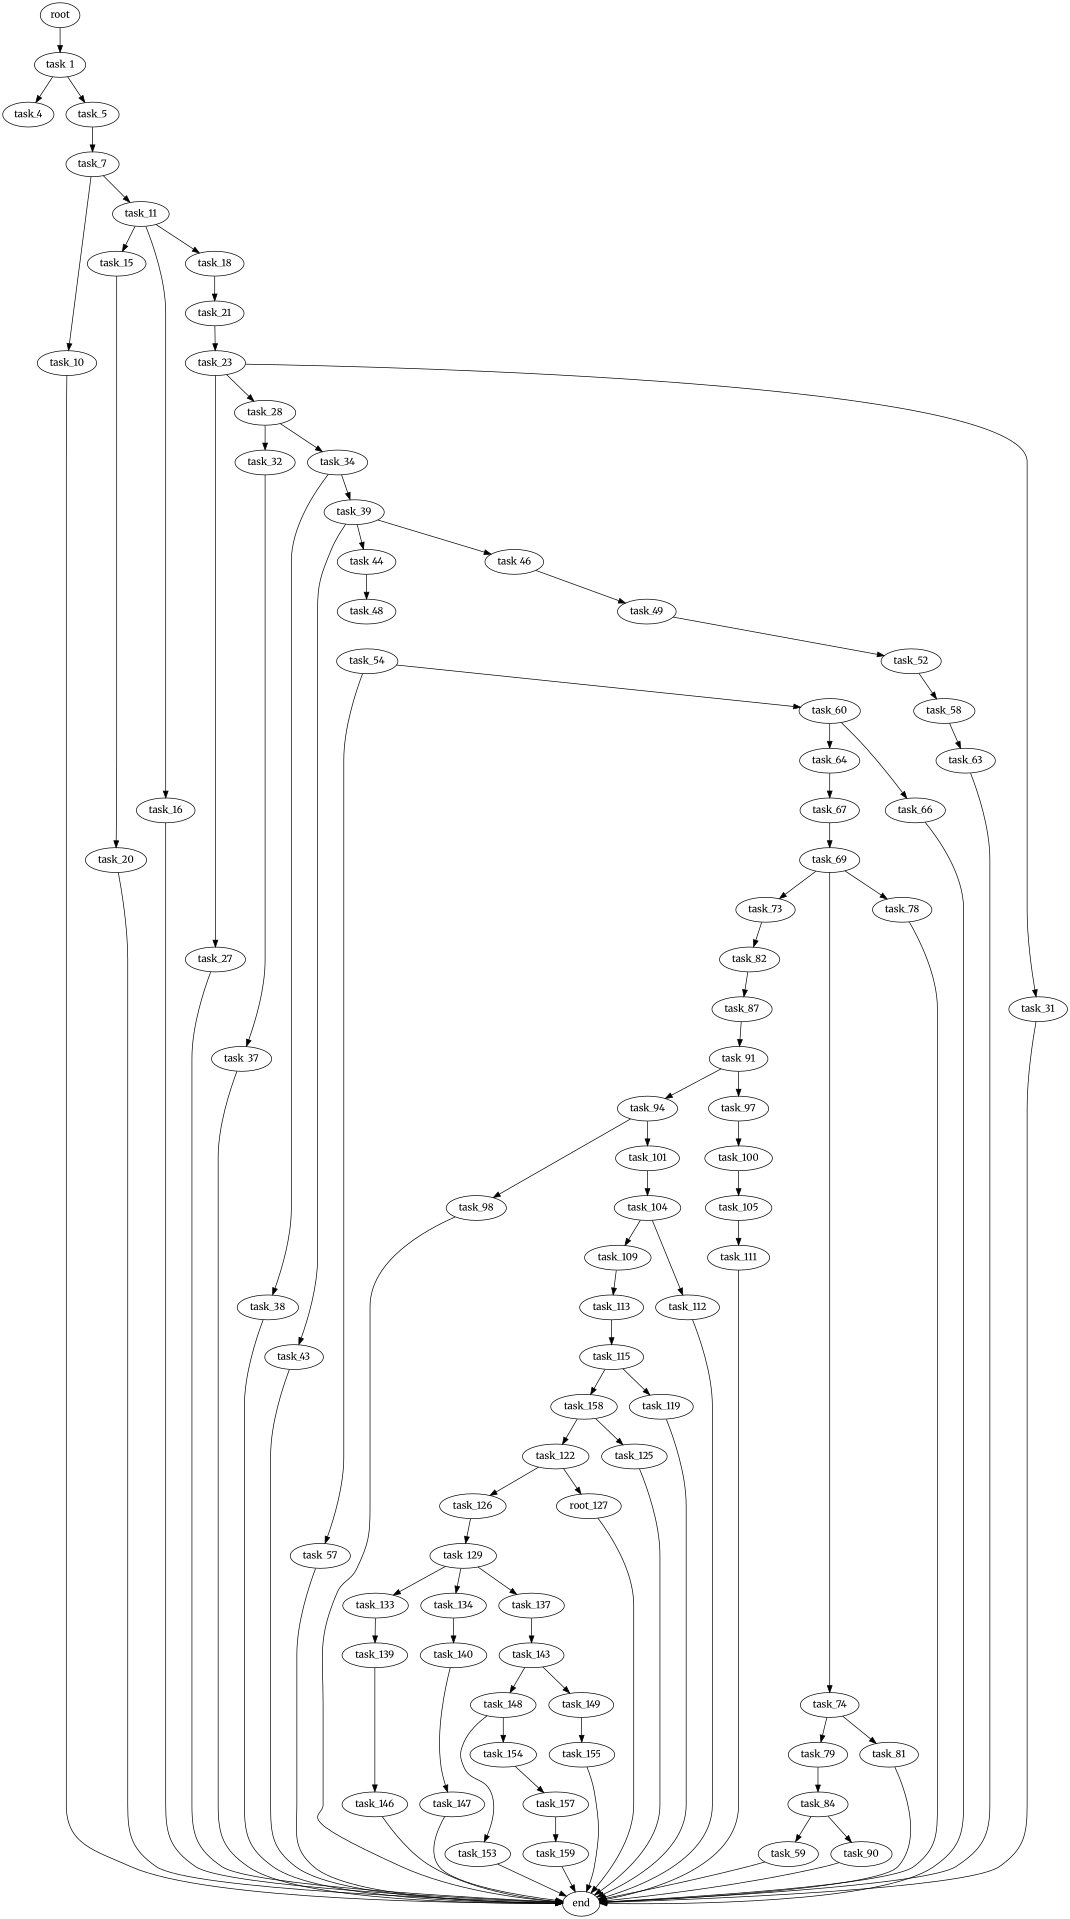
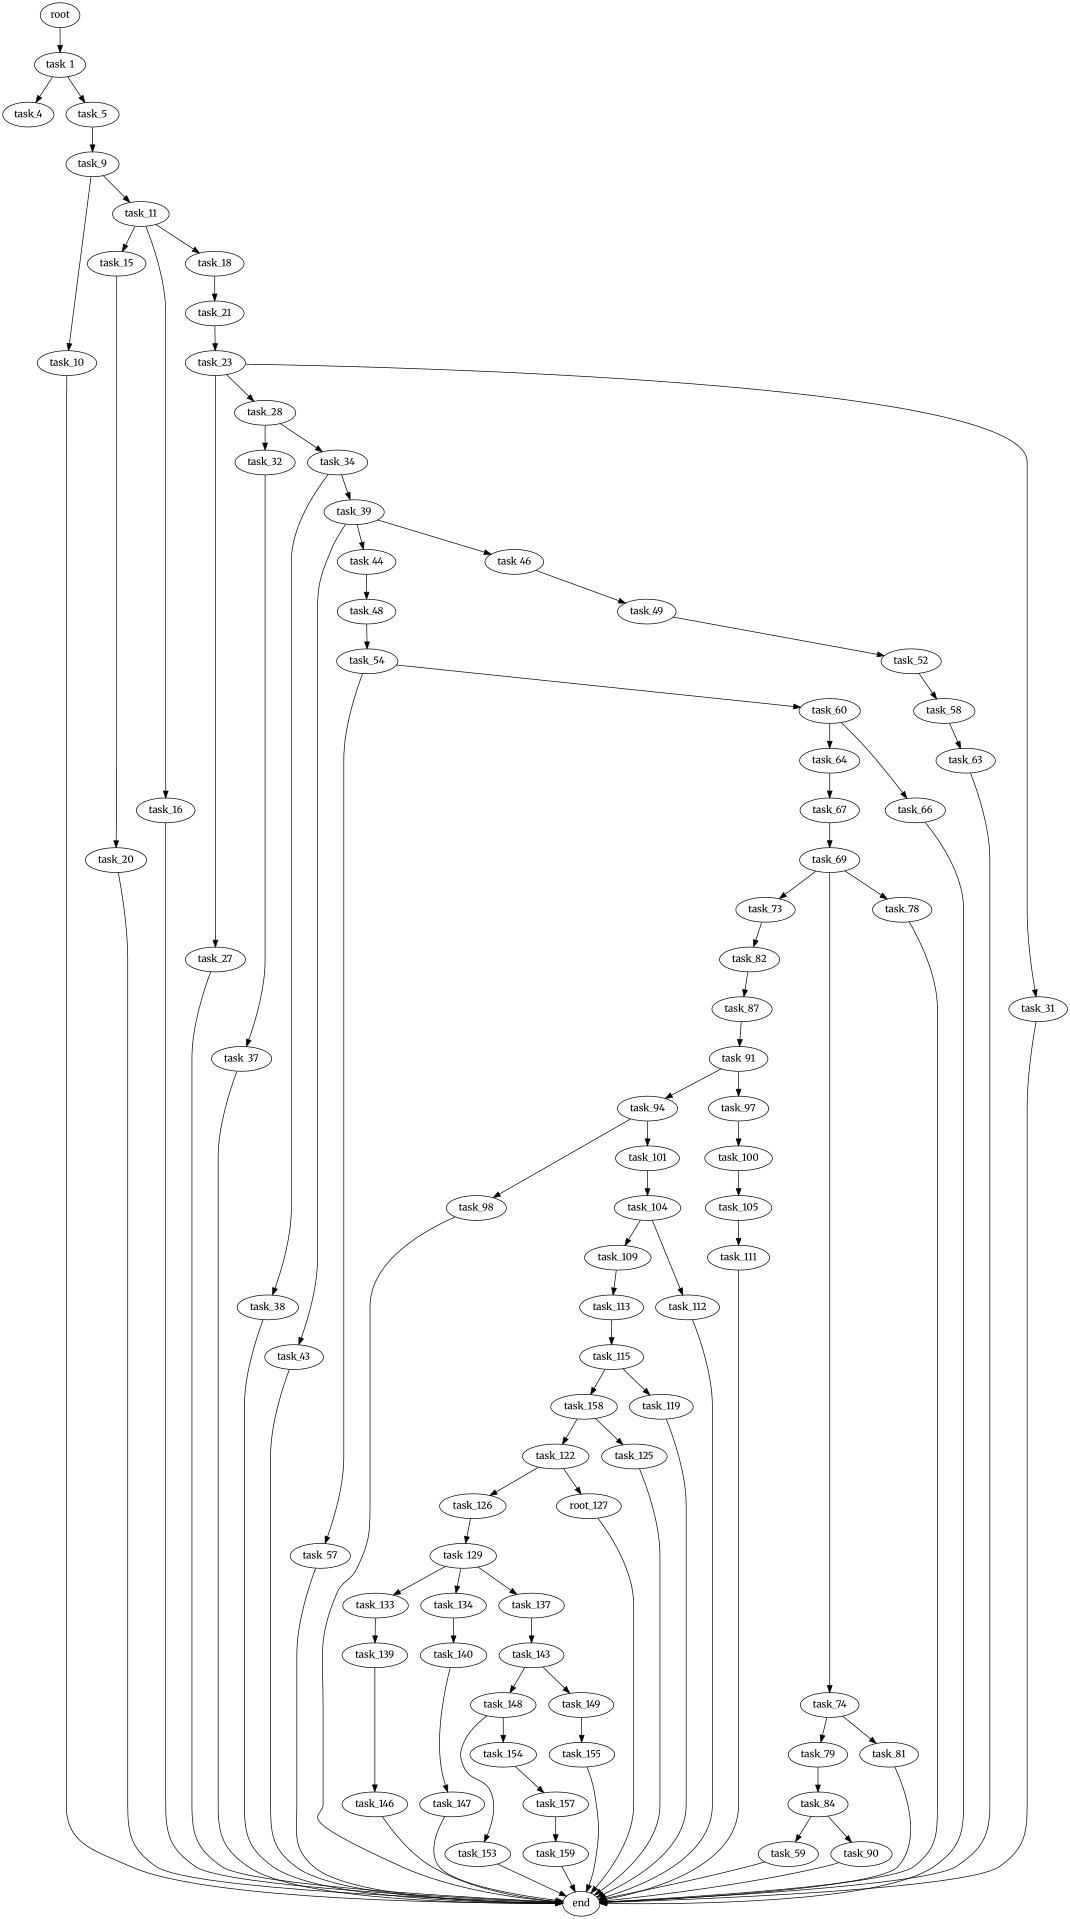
node "task_7": label "task_7" -> "task_9"
edge "task_48" -> "task_54": added
